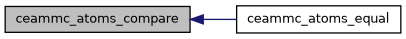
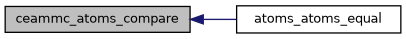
node "ceammc_atoms_equal": label "ceammc_atoms_equal" -> "atoms_atoms_equal"
